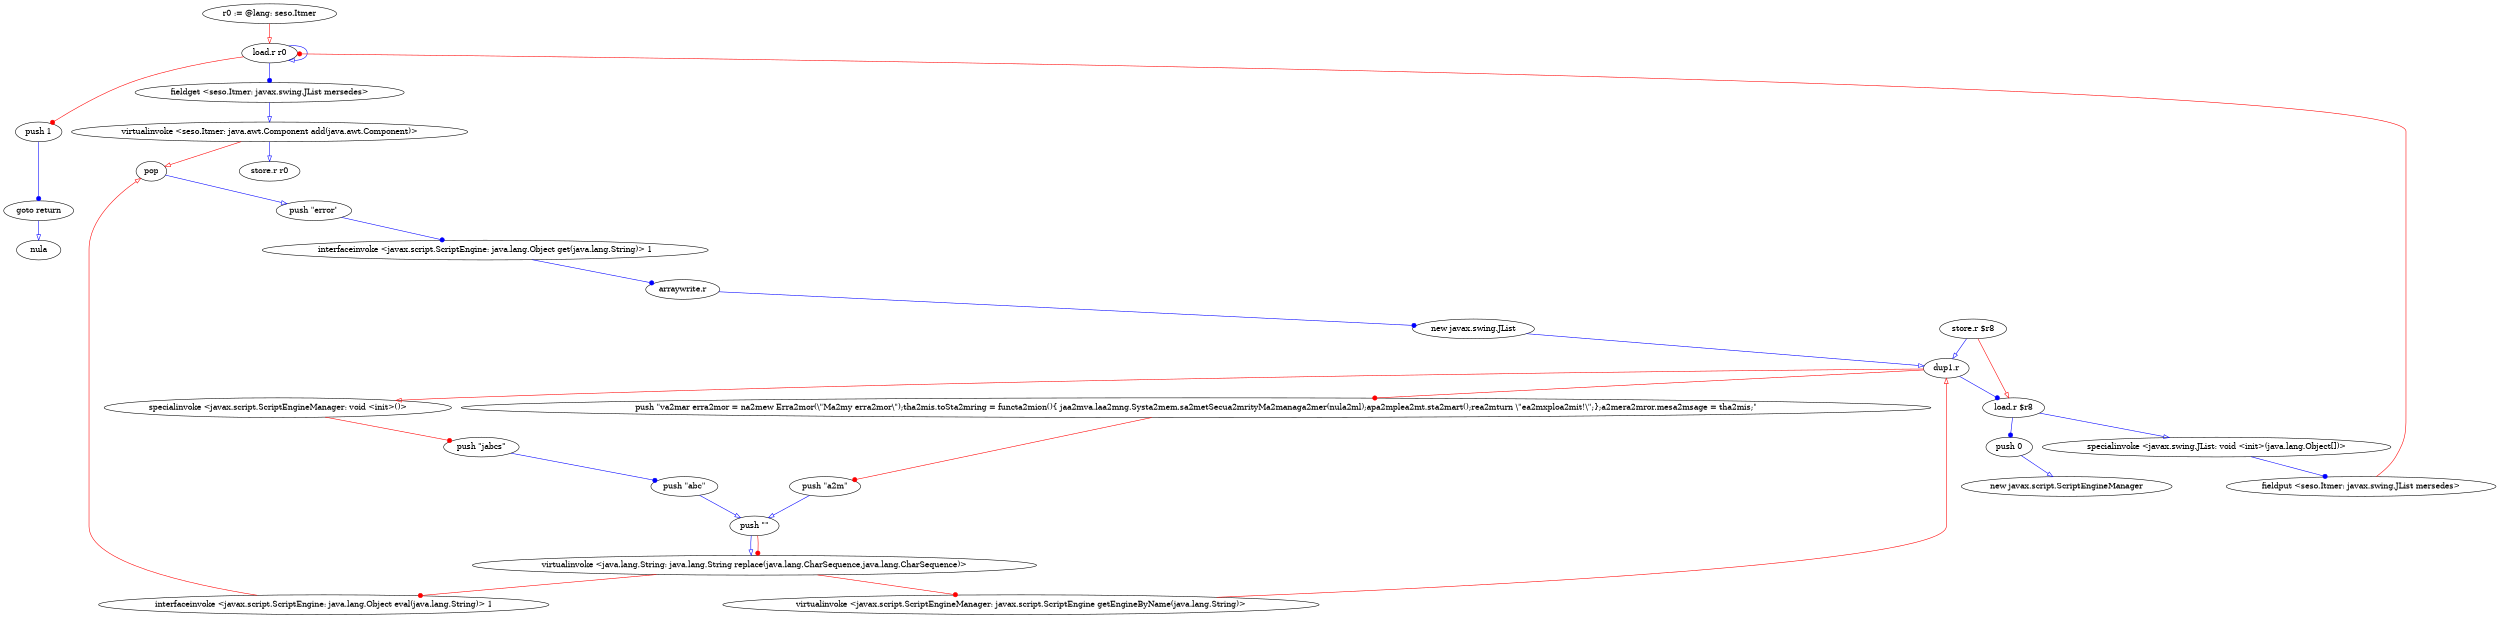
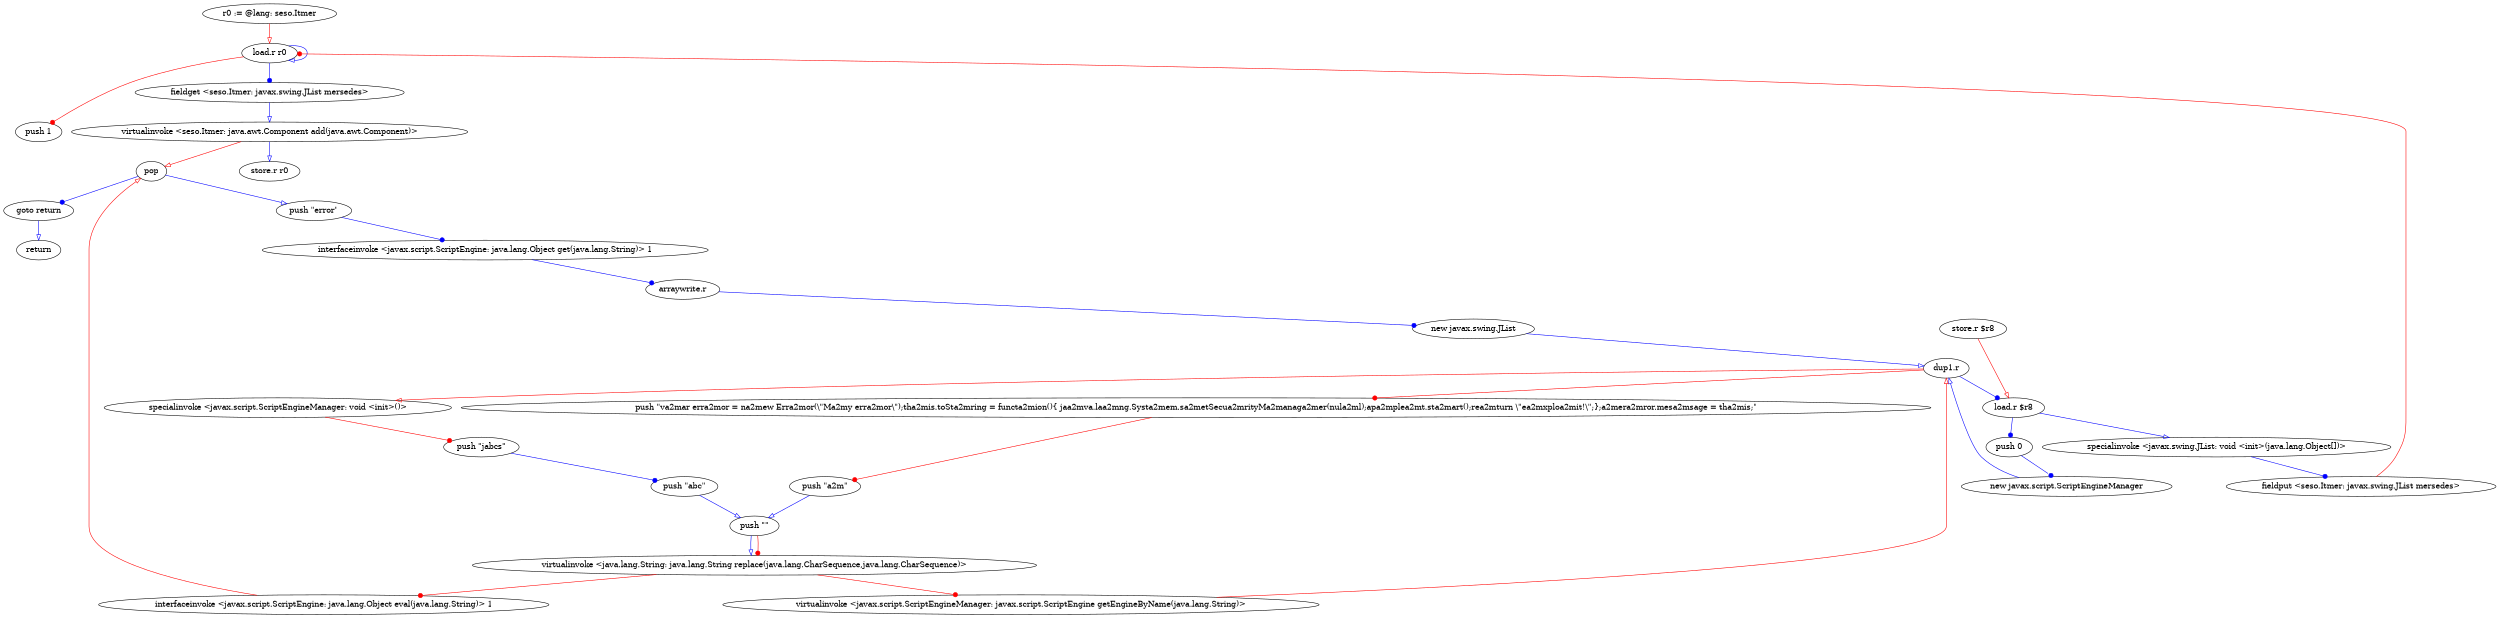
edge "push 1" -> "goto return": now "pop" -> "goto return"
node "nula": label "nula" -> "return"
edge "store.r $r8" -> "dup1.r": now "new javax.script.ScriptEngineManager" -> "dup1.r"
edge "push 0" -> "new javax.script.ScriptEngineManager": arrowhead onormal -> dot
